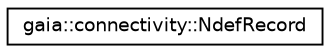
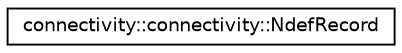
node "gaia::connectivity::NdefRecord": label "gaia::connectivity::NdefRecord" -> "connectivity::connectivity::NdefRecord"
